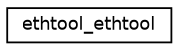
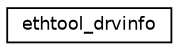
node "ethtool_ethtool": label "ethtool_ethtool" -> "ethtool_drvinfo"
